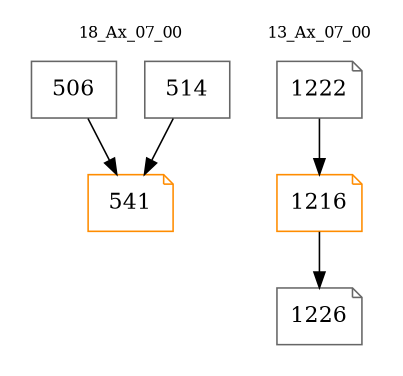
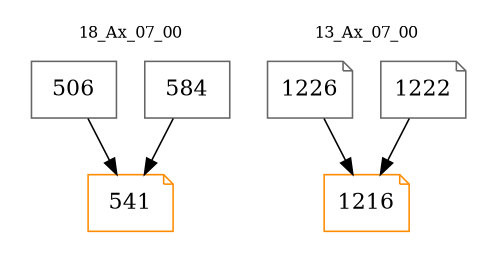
node "514": label "514" -> "584"
edge "1216" -> "1226": reversed
